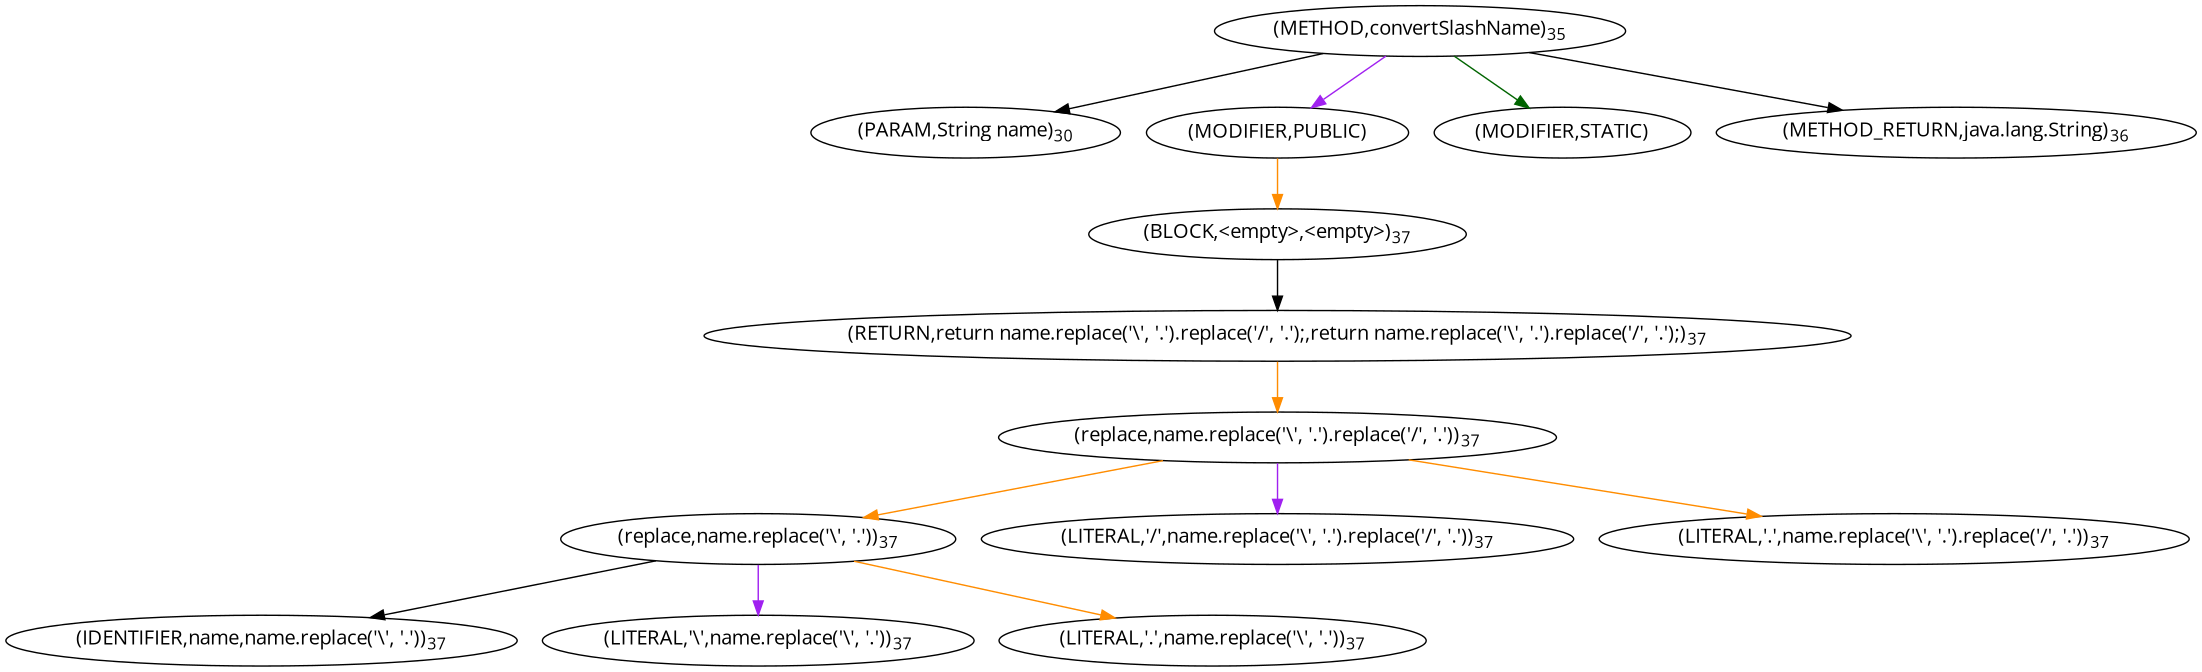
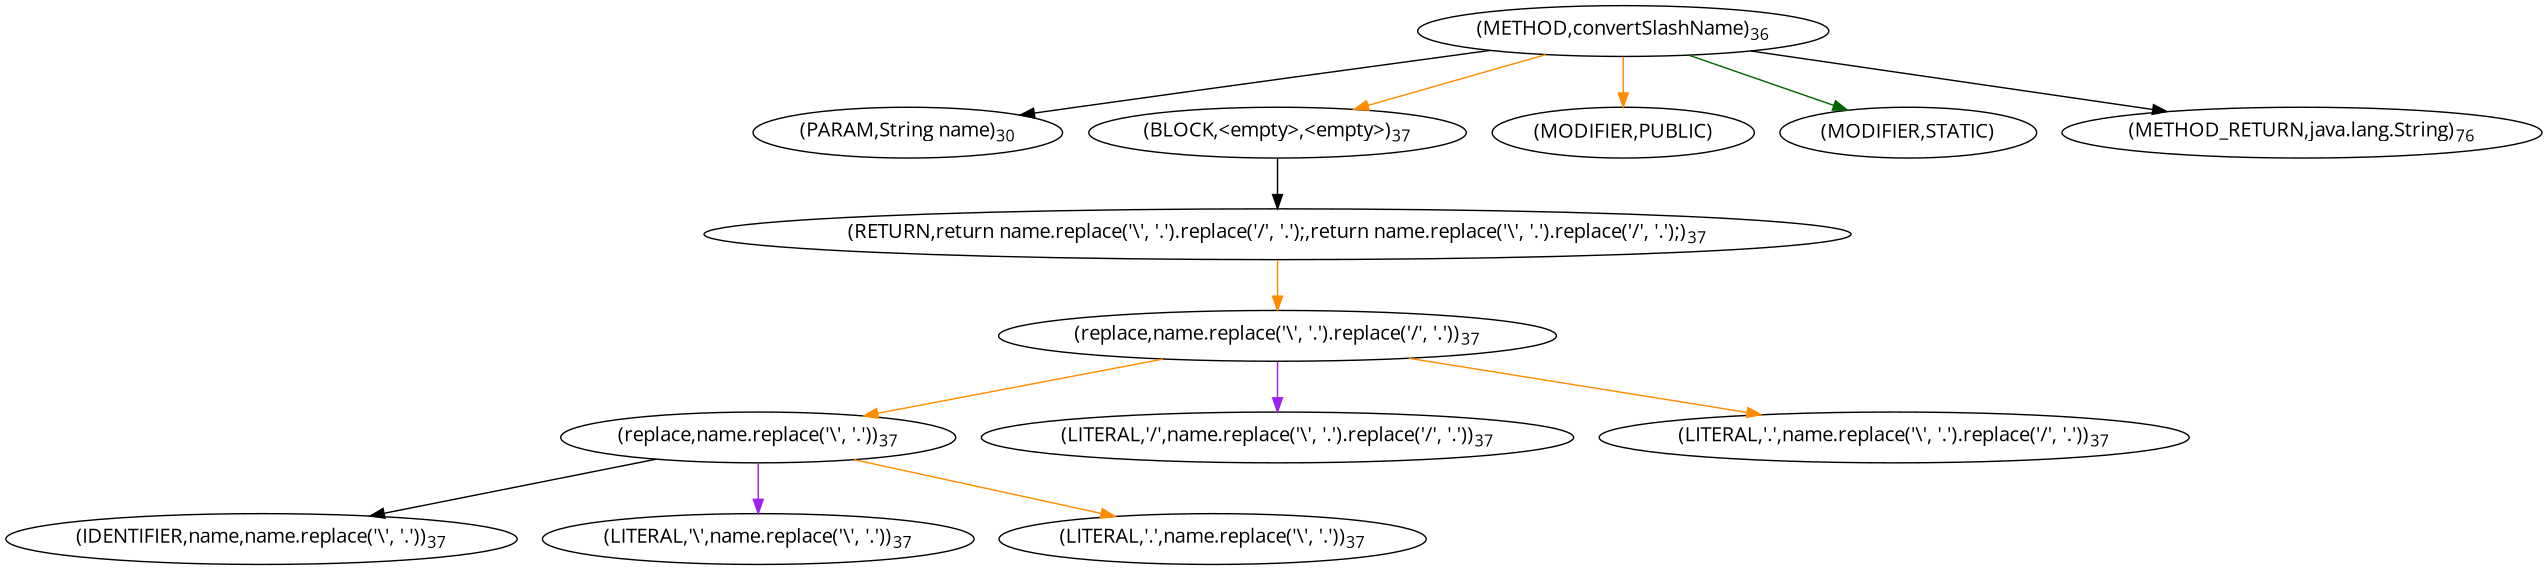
node "(METHOD,convertSlashName)": text "35" -> "36"
edge "(METHOD,convertSlashName)" -> "(MODIFIER,PUBLIC)": color purple -> darkorange
node "(METHOD_RETURN,java.lang.String)": text "36" -> "76"
edge "(MODIFIER,PUBLIC)" -> "(BLOCK,<empty>,<empty>)": now "(METHOD,convertSlashName)" -> "(BLOCK,<empty>,<empty>)"
